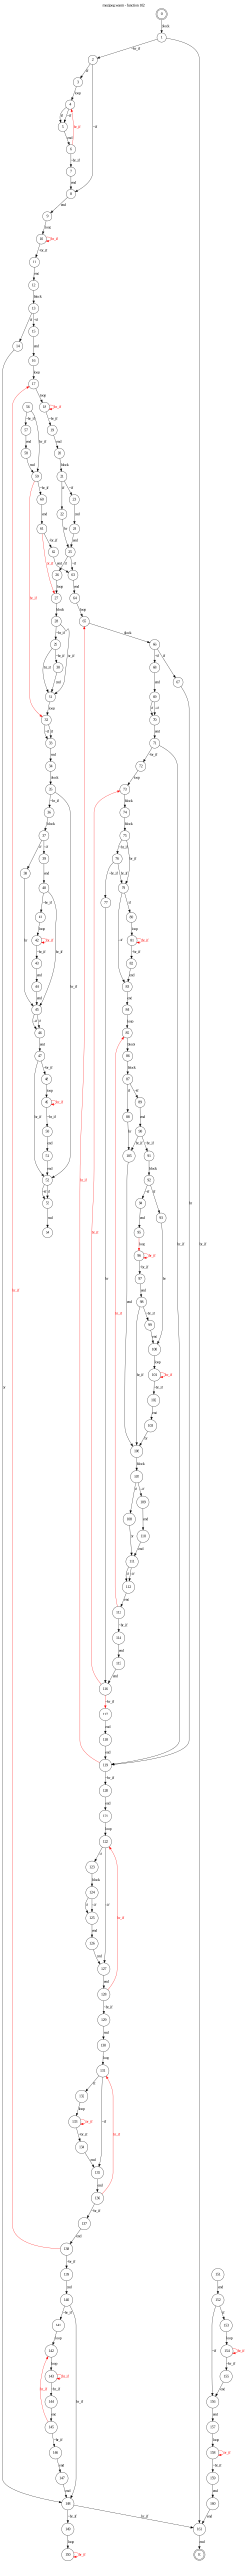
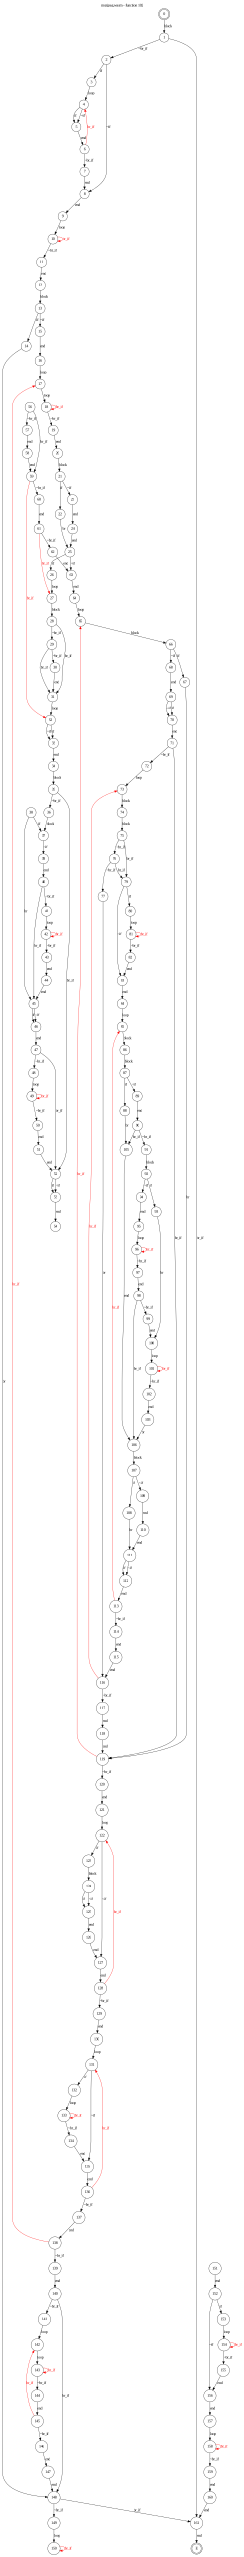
edge "37" -> "38": reversed
edge "95" -> "96": color red -> black
edge "116" -> "117": color red -> black
